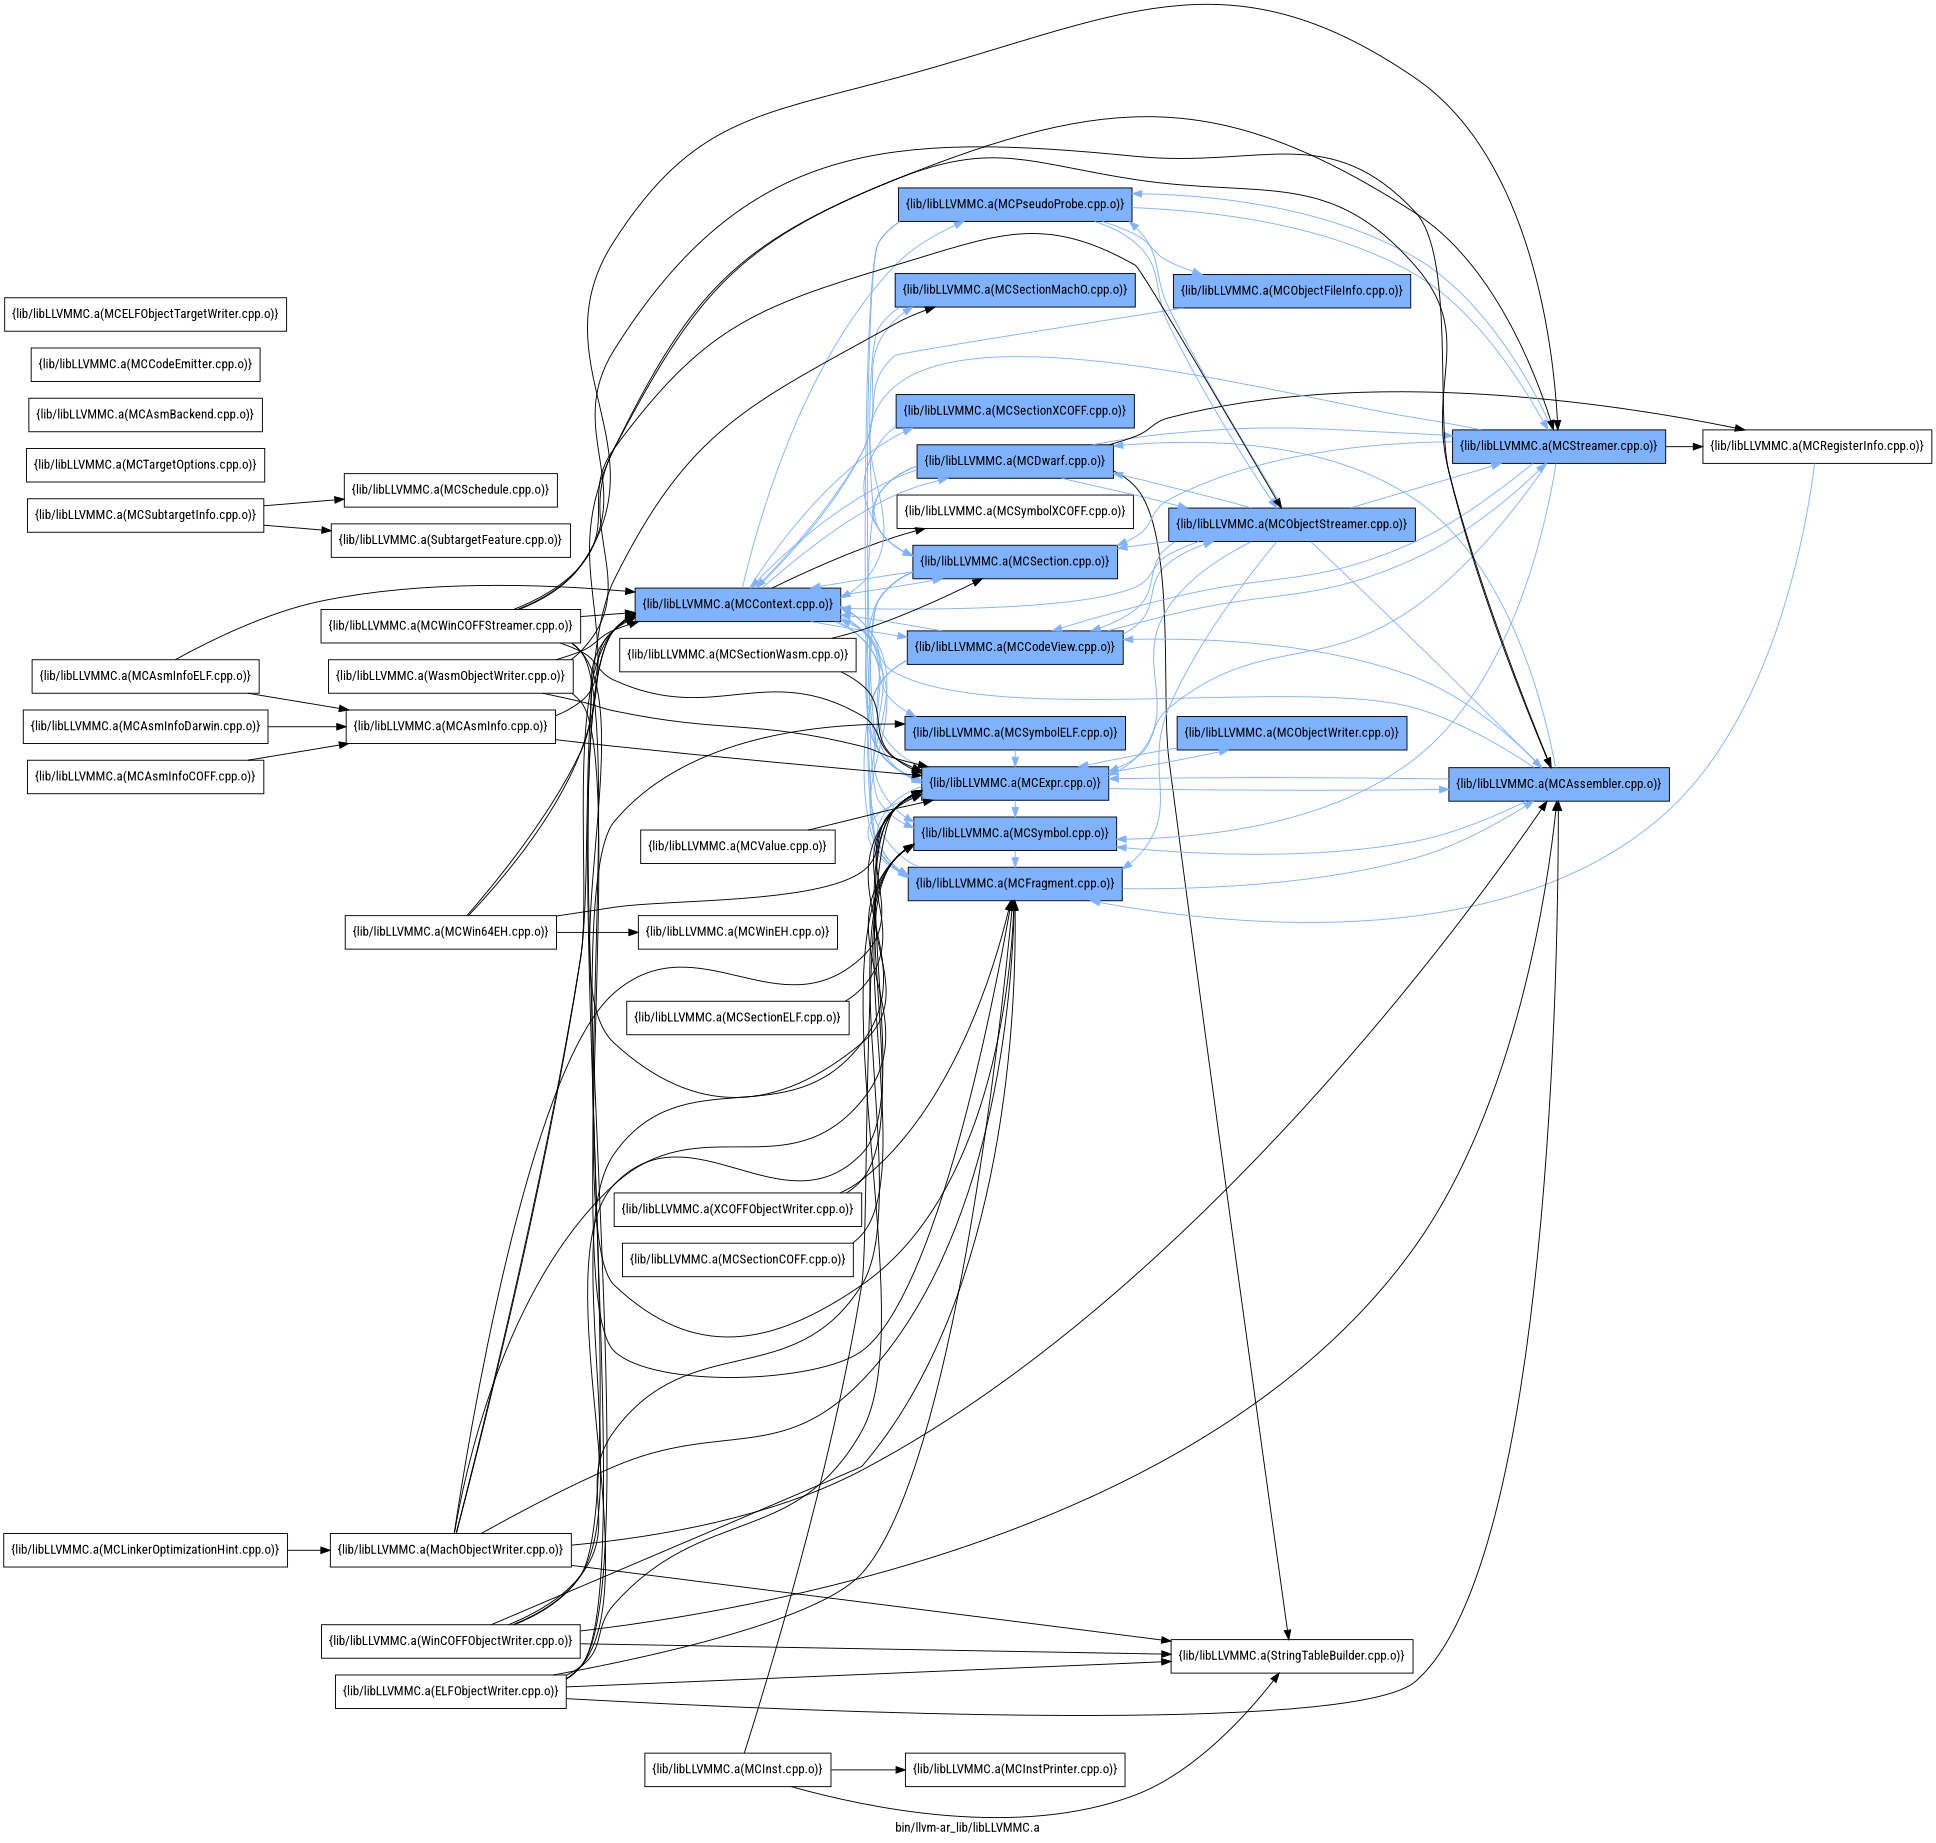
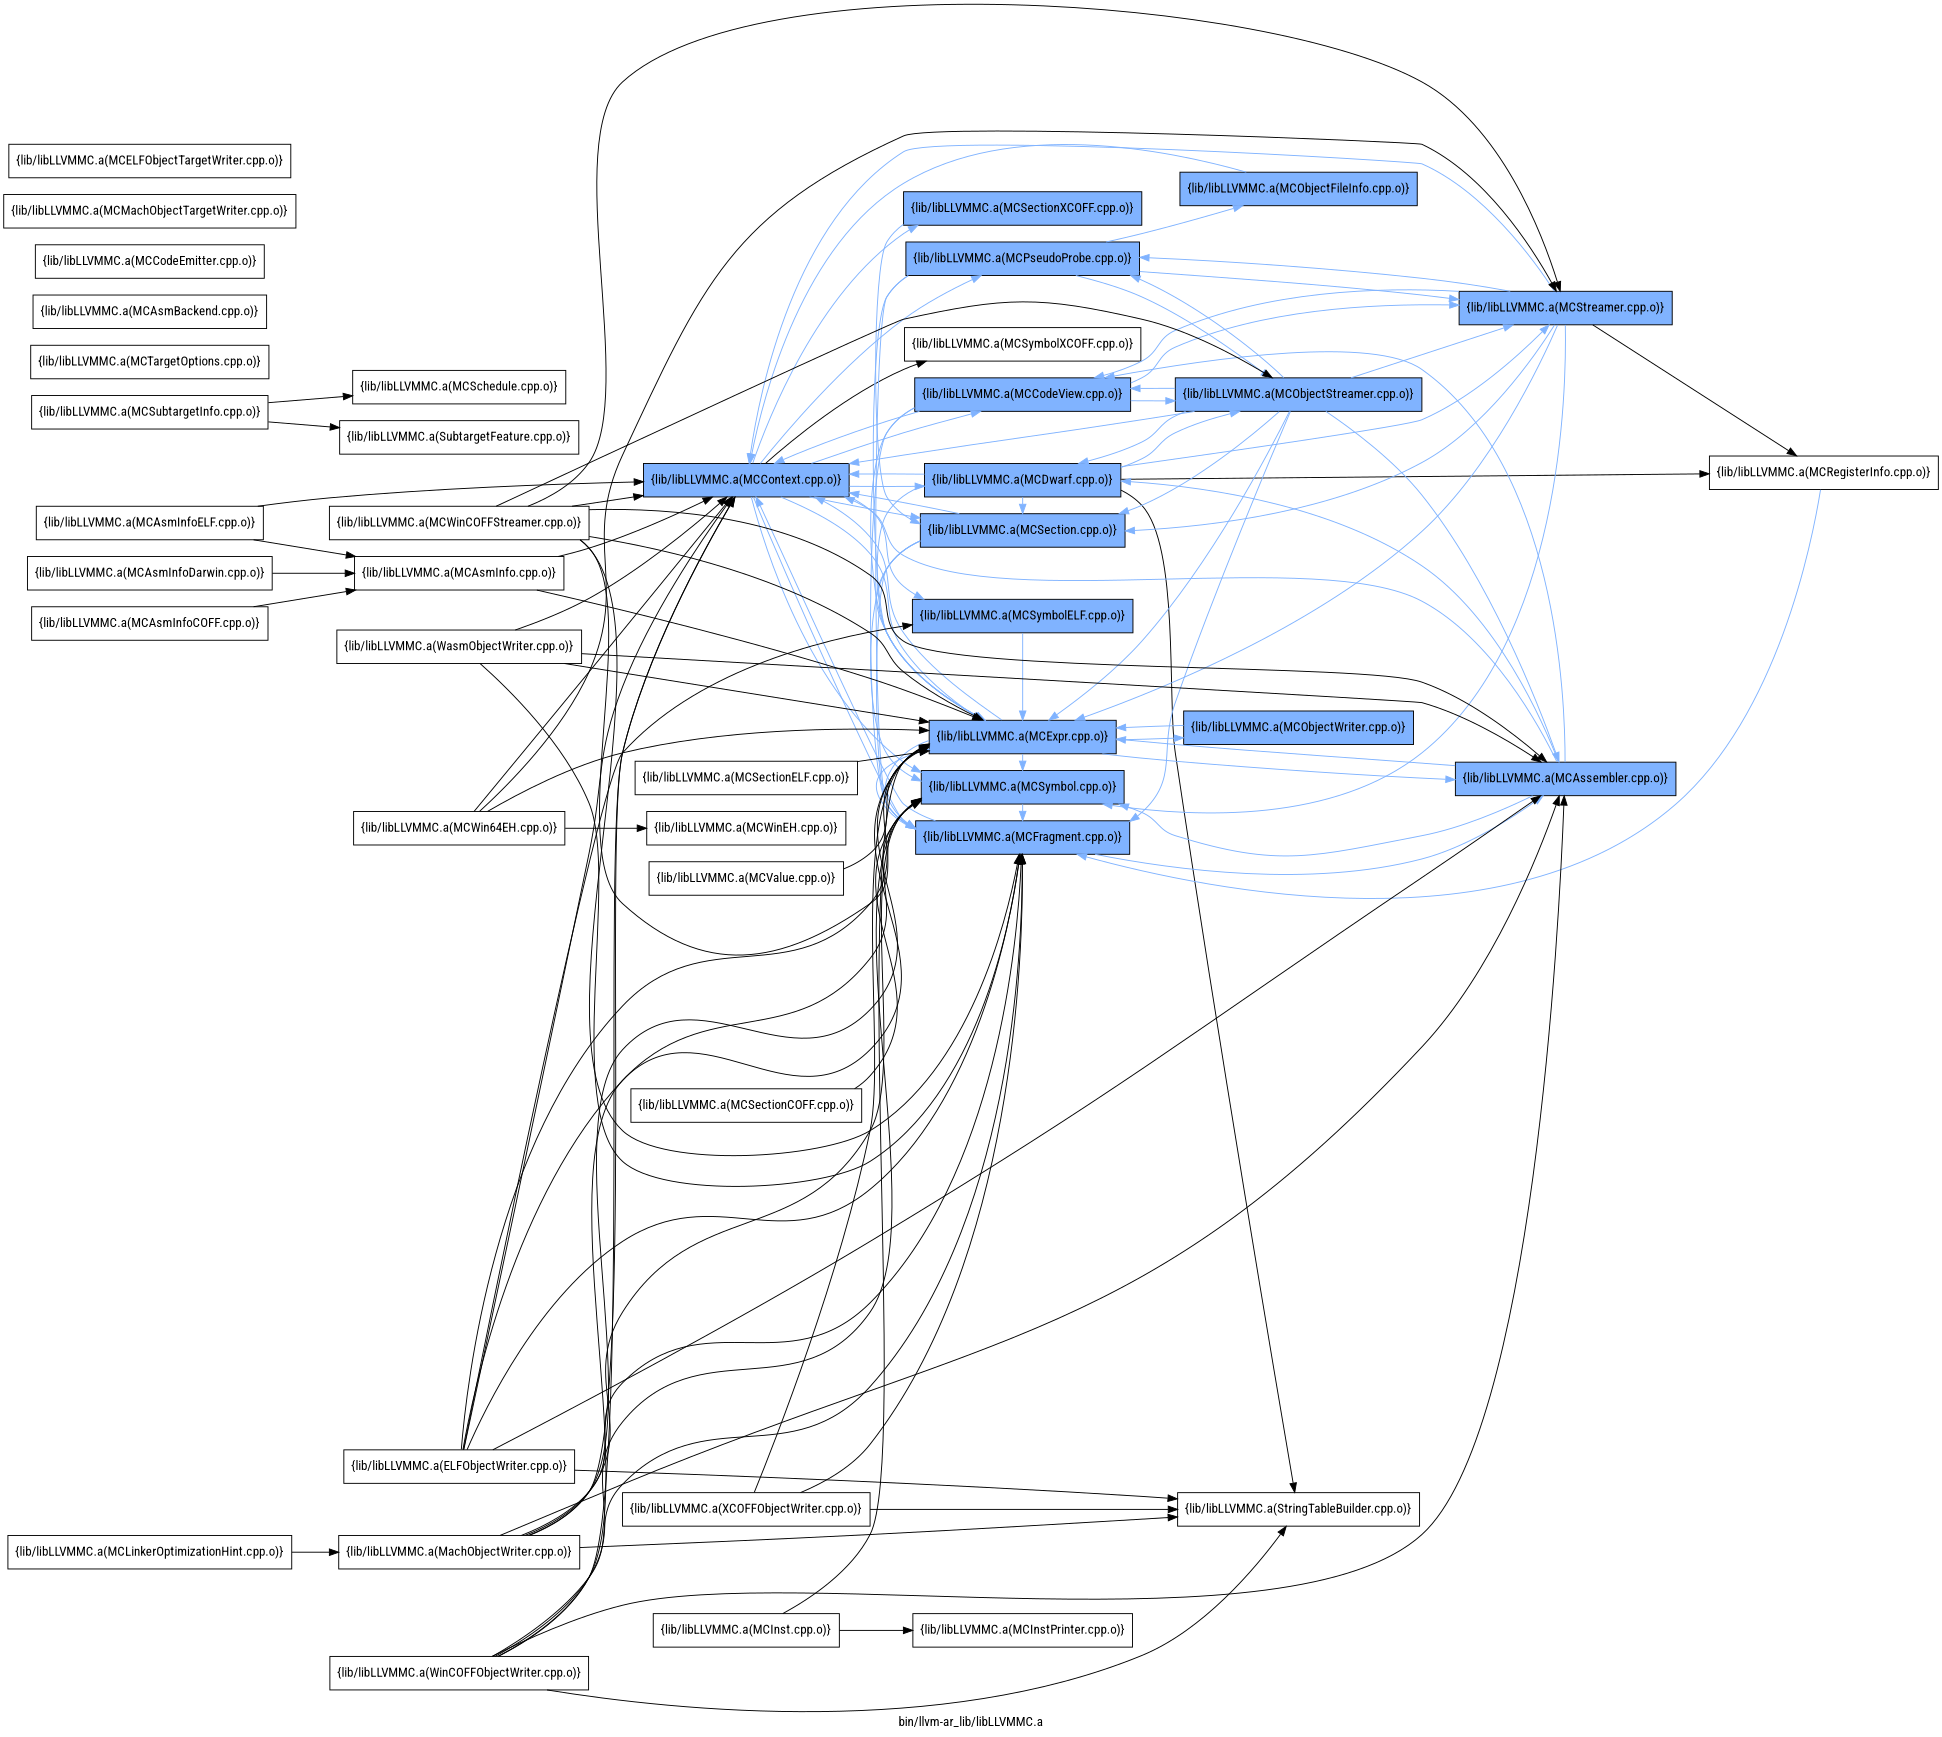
node "{lib/libLLVMMC.a(MCMachObjectTargetWriter.cpp.o)}": added
node "{lib/libLLVMMC.a(MCSectionMachO.cpp.o)}": removed
node "{lib/libLLVMMC.a(MCSectionWasm.cpp.o)}": removed
edge "{lib/libLLVMMC.a(MCInst.cpp.o)}" -> "{lib/libLLVMMC.a(StringTableBuilder.cpp.o)}": now "{lib/libLLVMMC.a(XCOFFObjectWriter.cpp.o)}" -> "{lib/libLLVMMC.a(StringTableBuilder.cpp.o)}"
